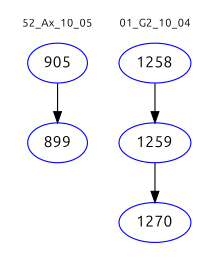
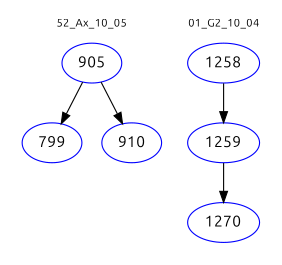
node "899": label "899" -> "799"
node "910": added
